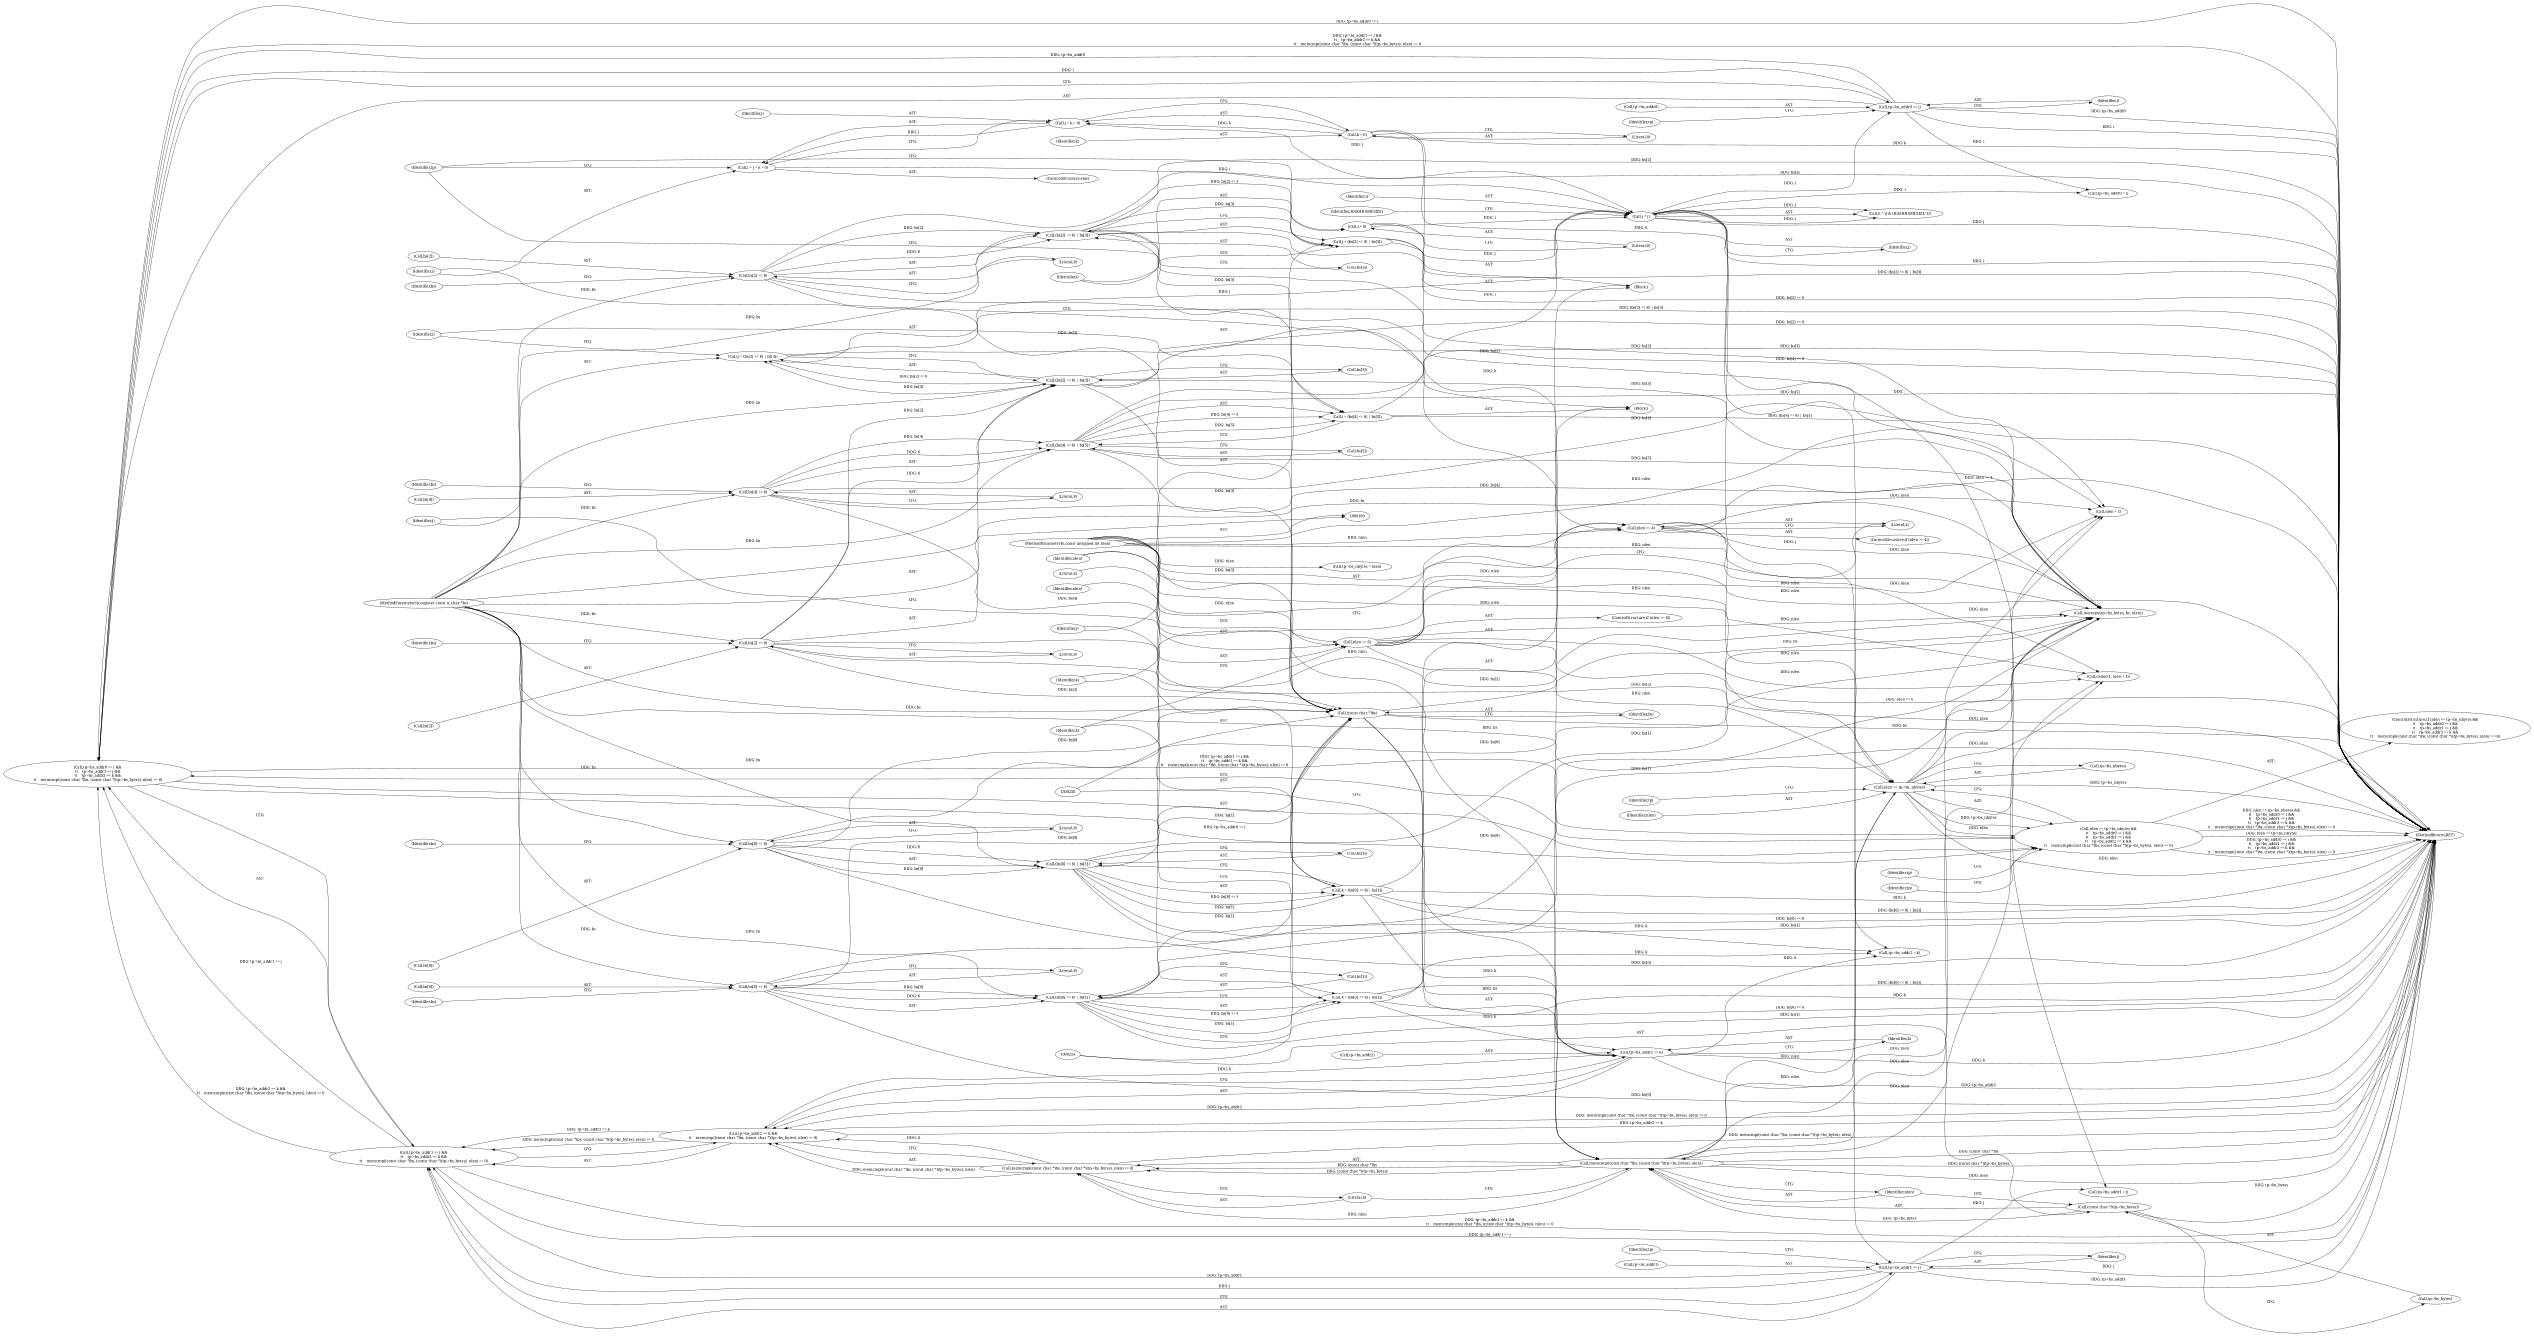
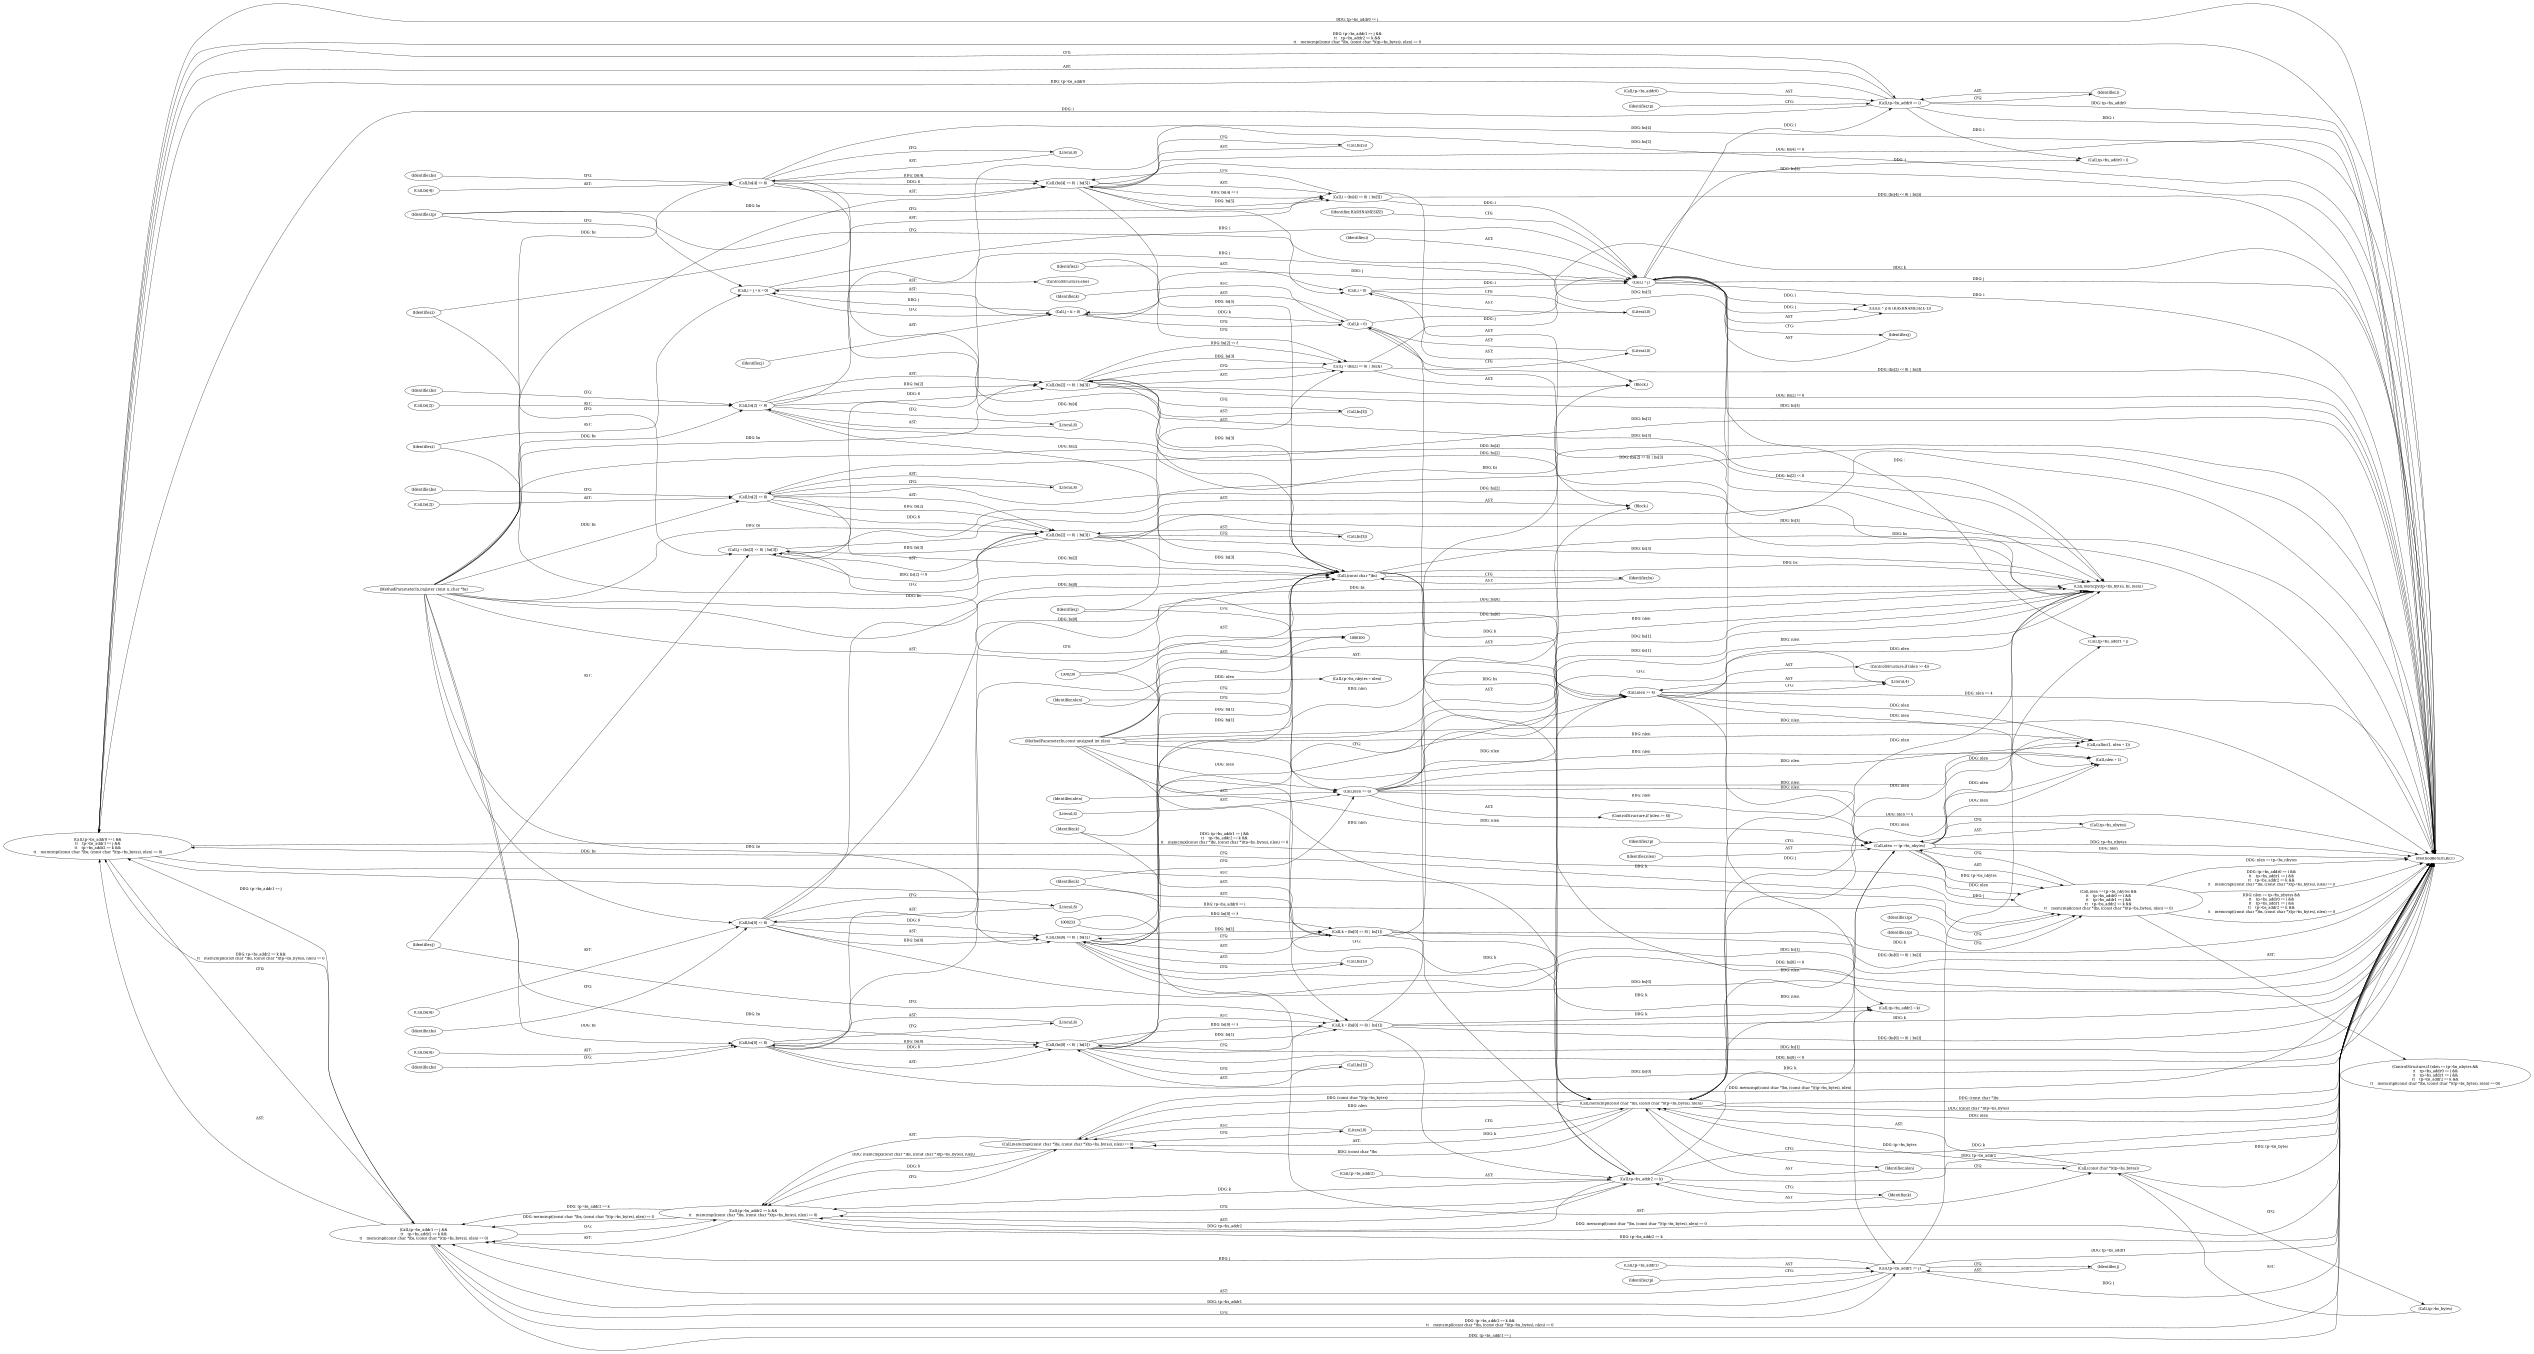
edge "(Call,i = (bs[4] << 8) | bs[5])" -> "(Call,nlen + 1)": now "(Call,i = (bs[4] << 8) | bs[5])" -> "(MethodReturn,RET)"
